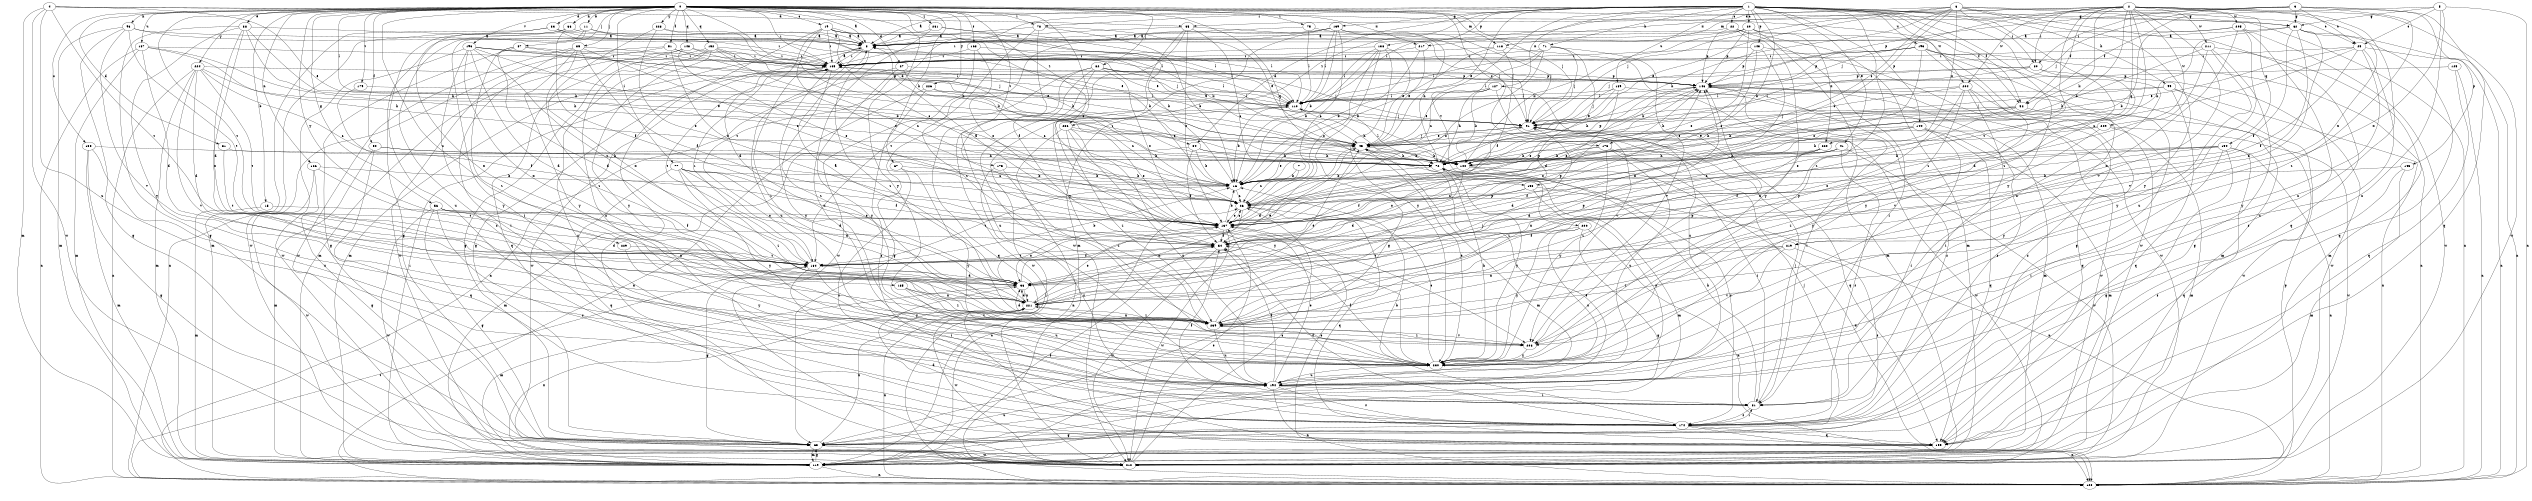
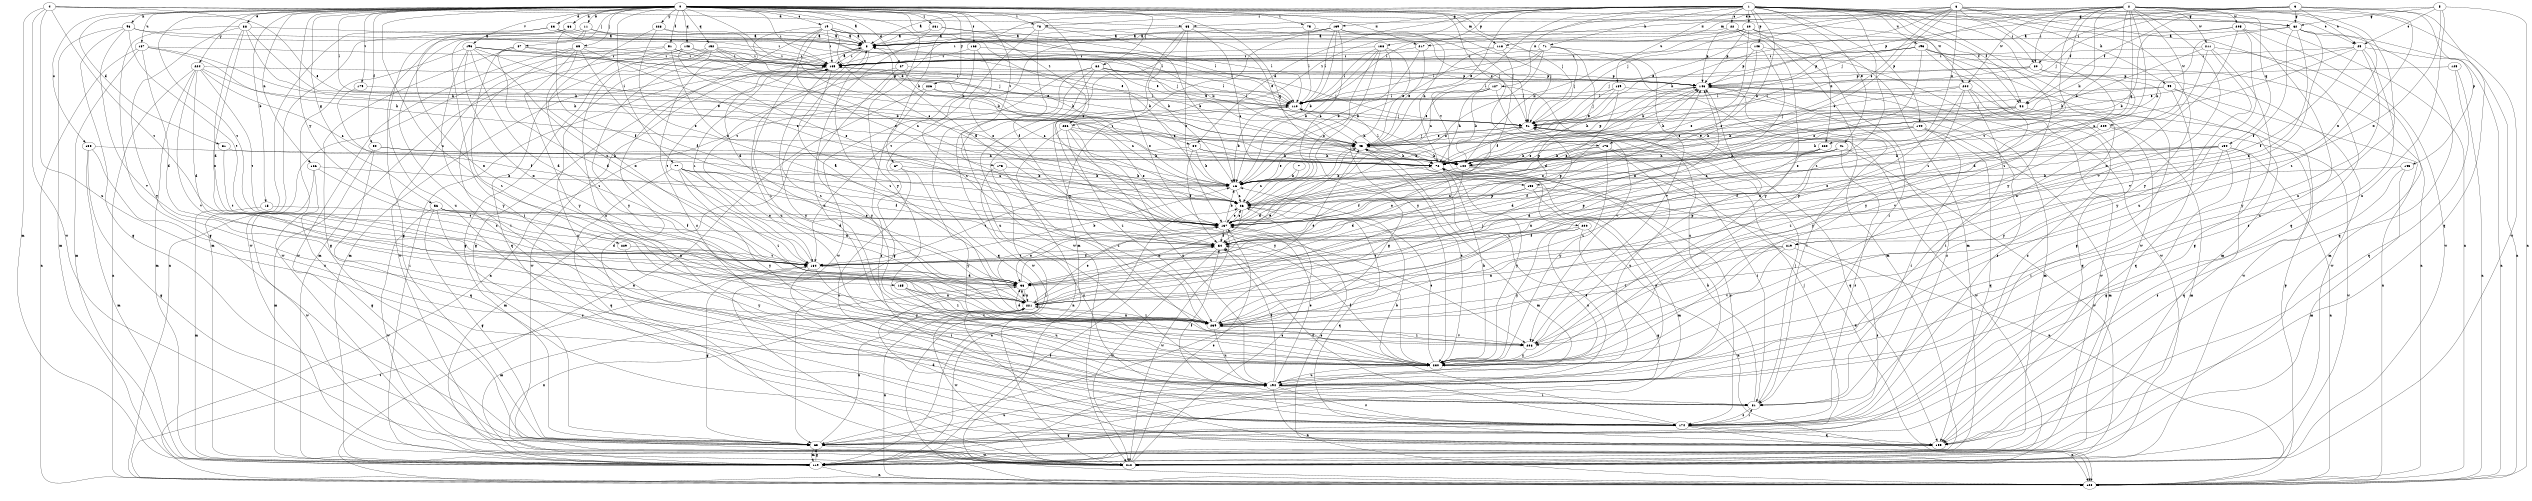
edge "19" -> "174": added, label "s"
